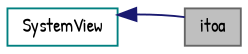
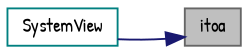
edge "itoa" -> "SystemView": reversed
